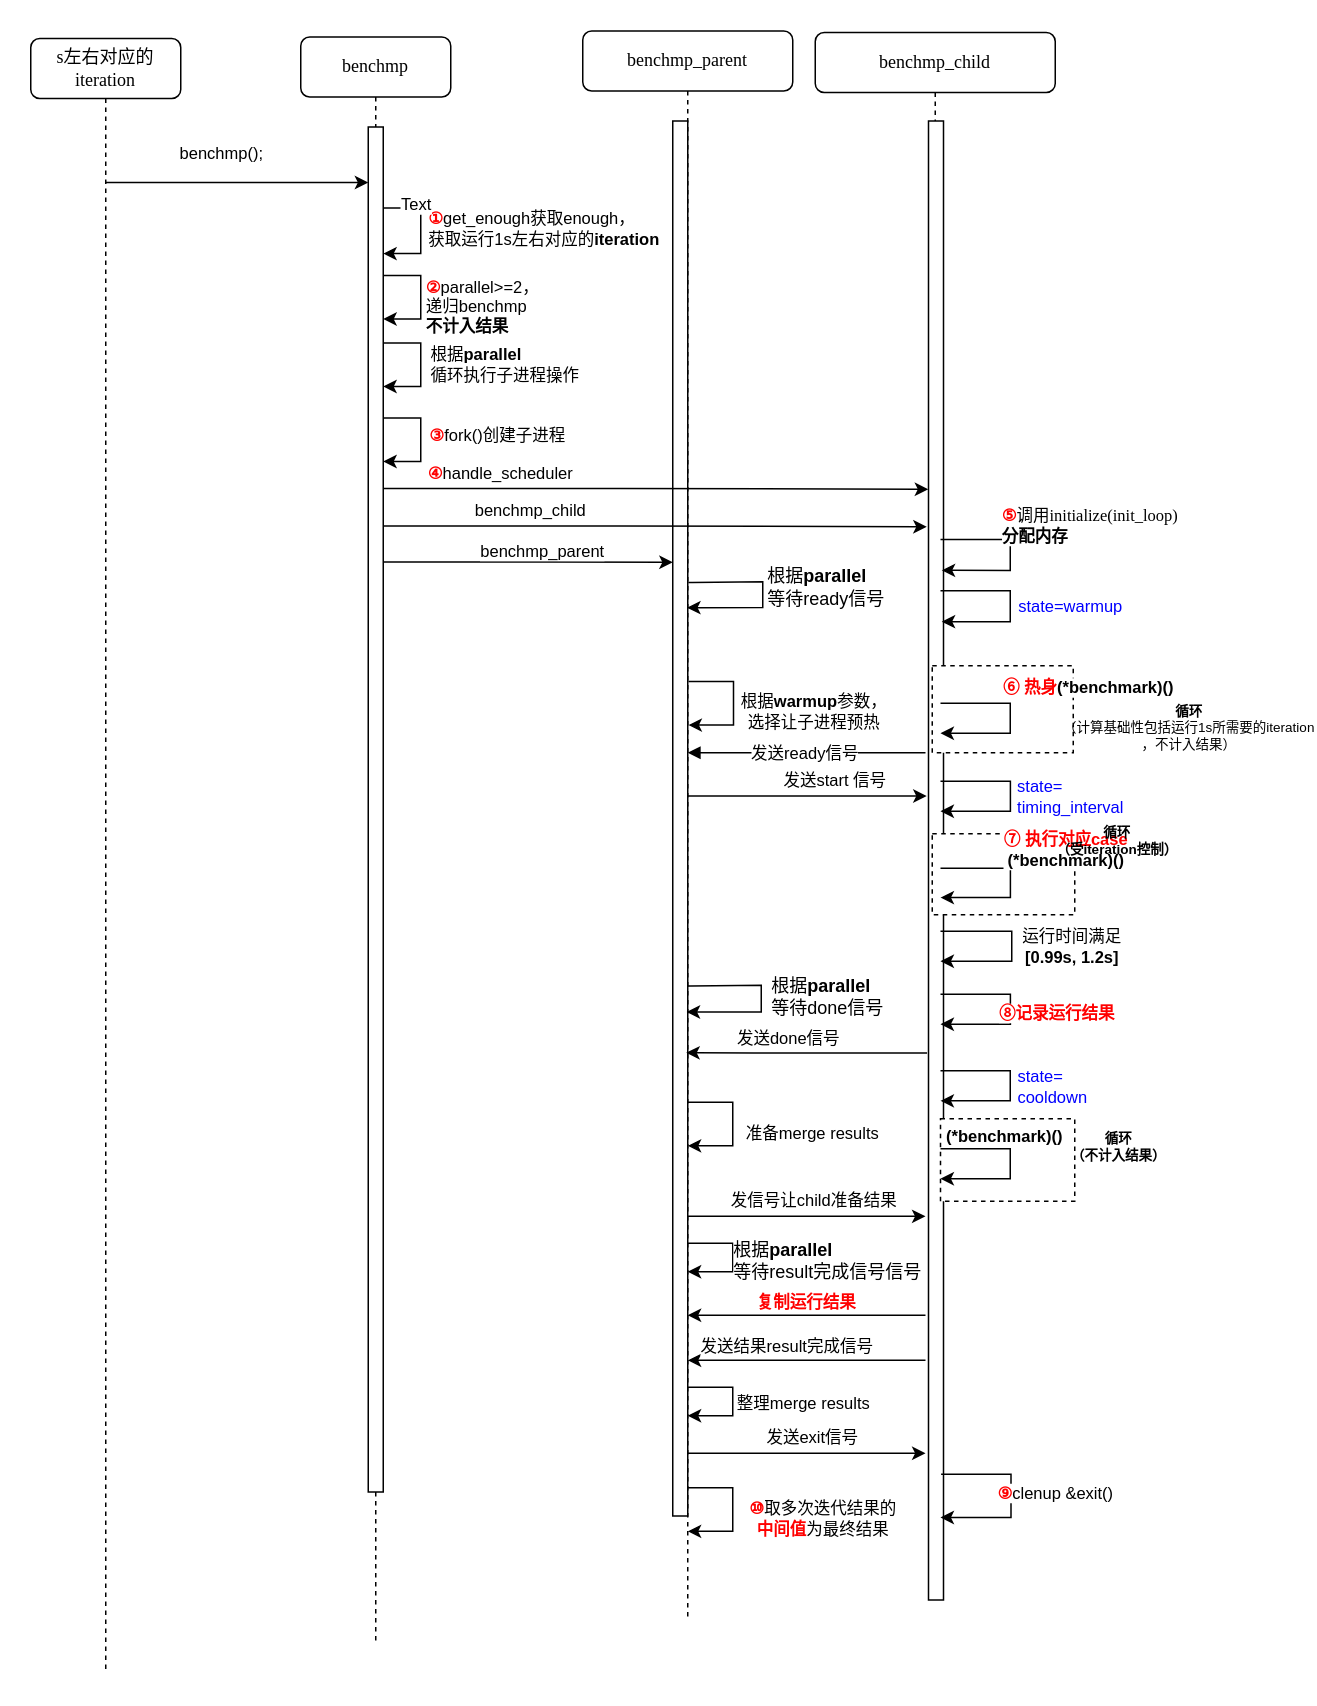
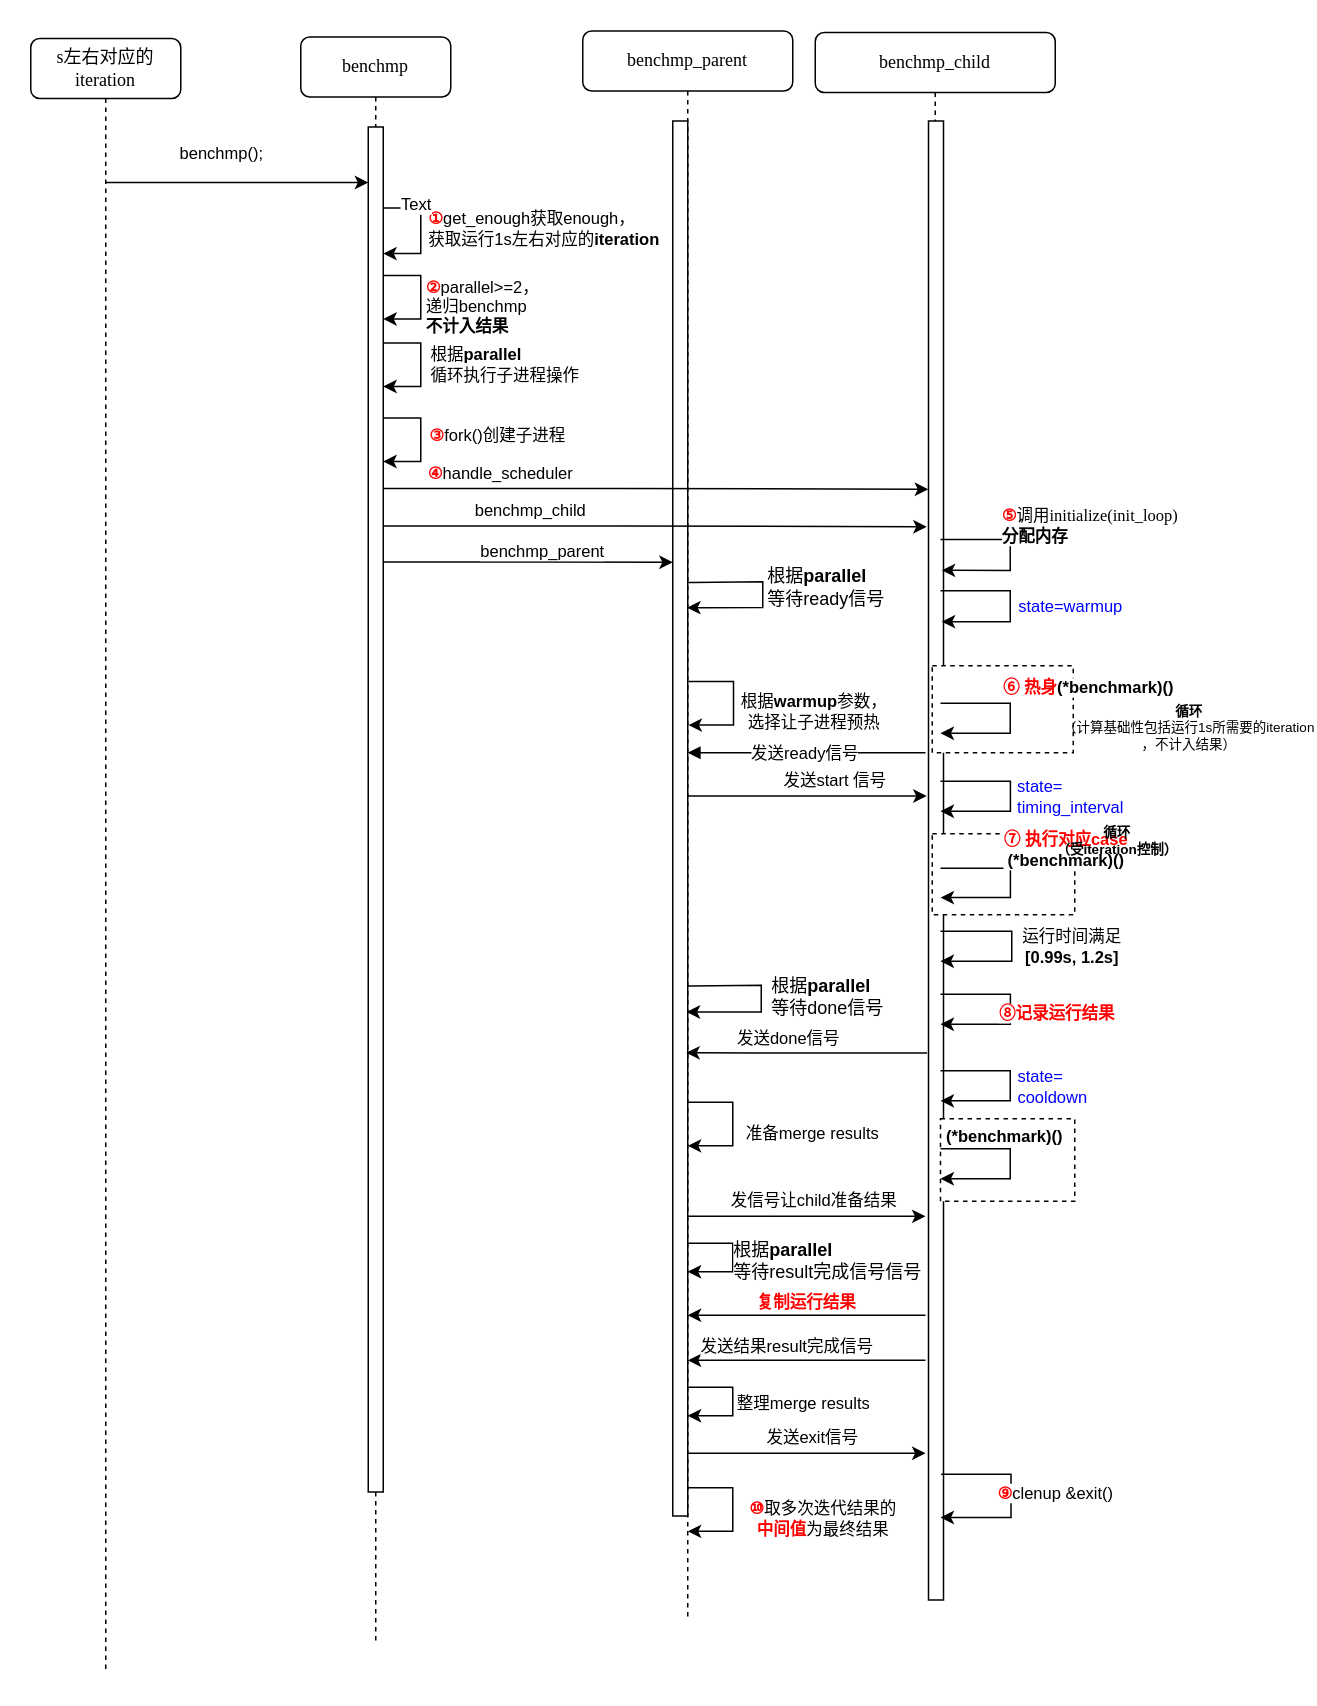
node "循环 （不计入结果）": removed
